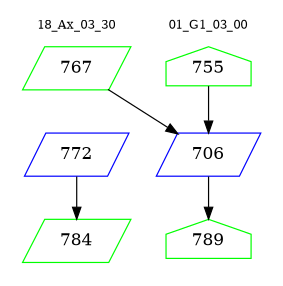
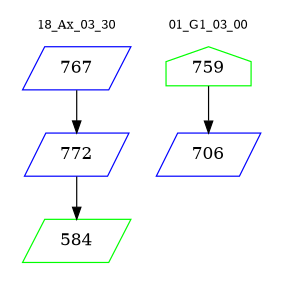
node "767": color green -> blue
node "755": label "755" -> "759"
edge "767" -> "706": now "767" -> "772"
node "784": label "784" -> "584"
node "789": removed
